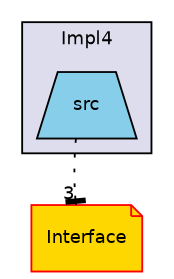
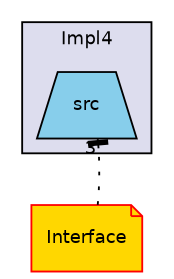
edge "src" -> "Interface": reversed
